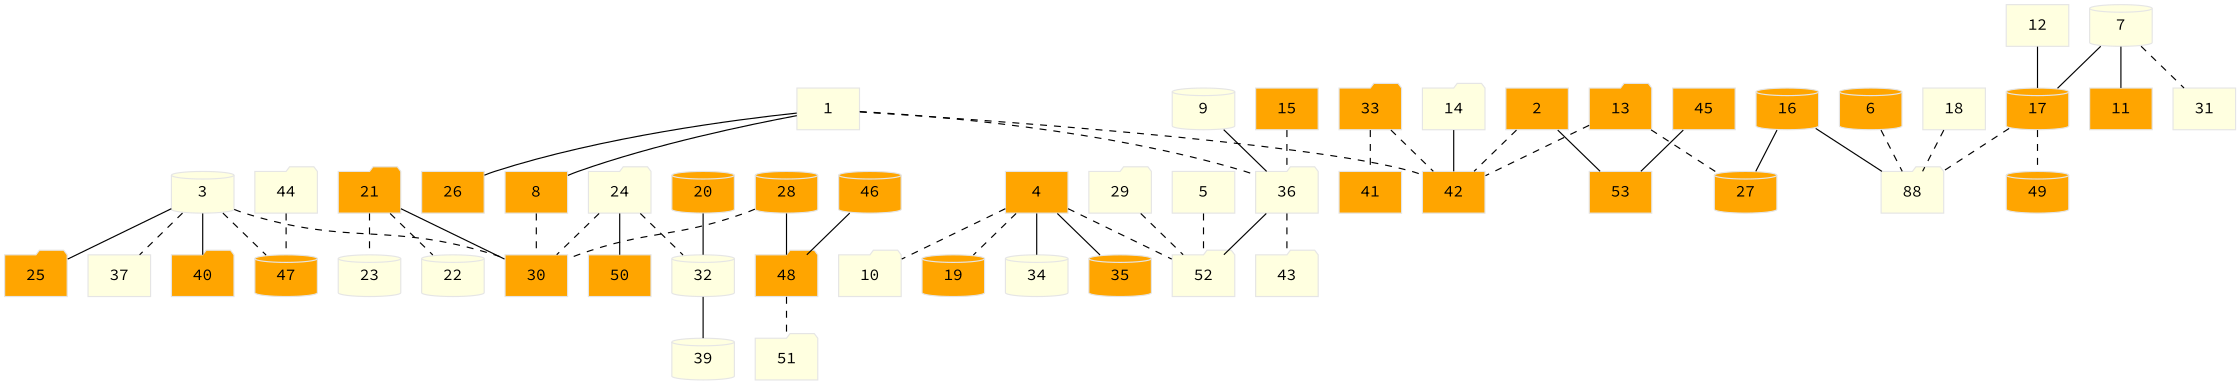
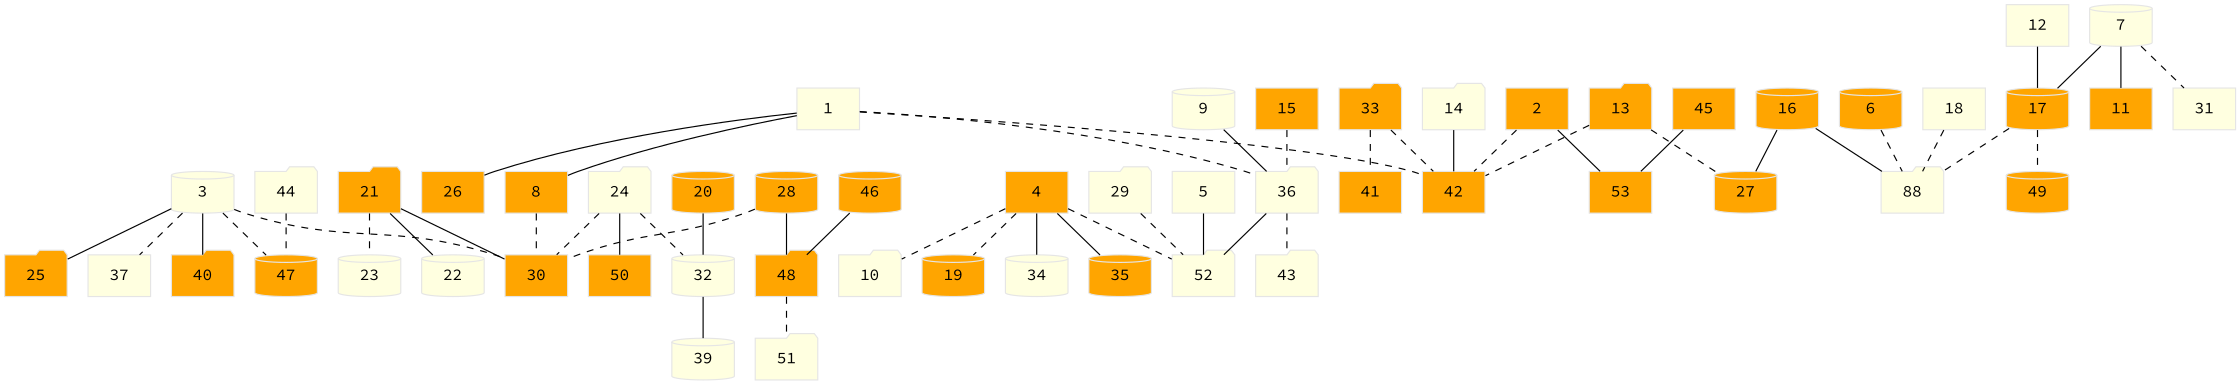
edge "21" -- "22": style dashed -> solid
edge "5" -- "52": style dashed -> solid
